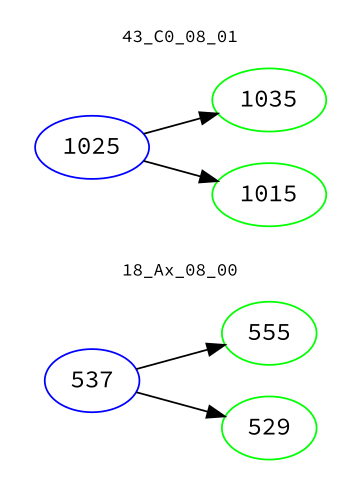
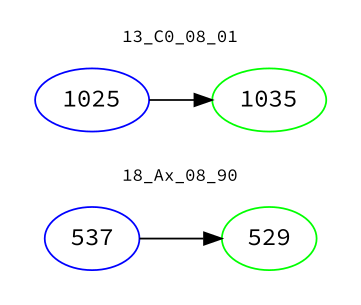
cluster "43_C0_08_01": label "43_C0_08_01" -> "13_C0_08_01"
node "1015": removed
cluster "18_Ax_08_00": label "18_Ax_08_00" -> "18_Ax_08_90"
node "555": removed
